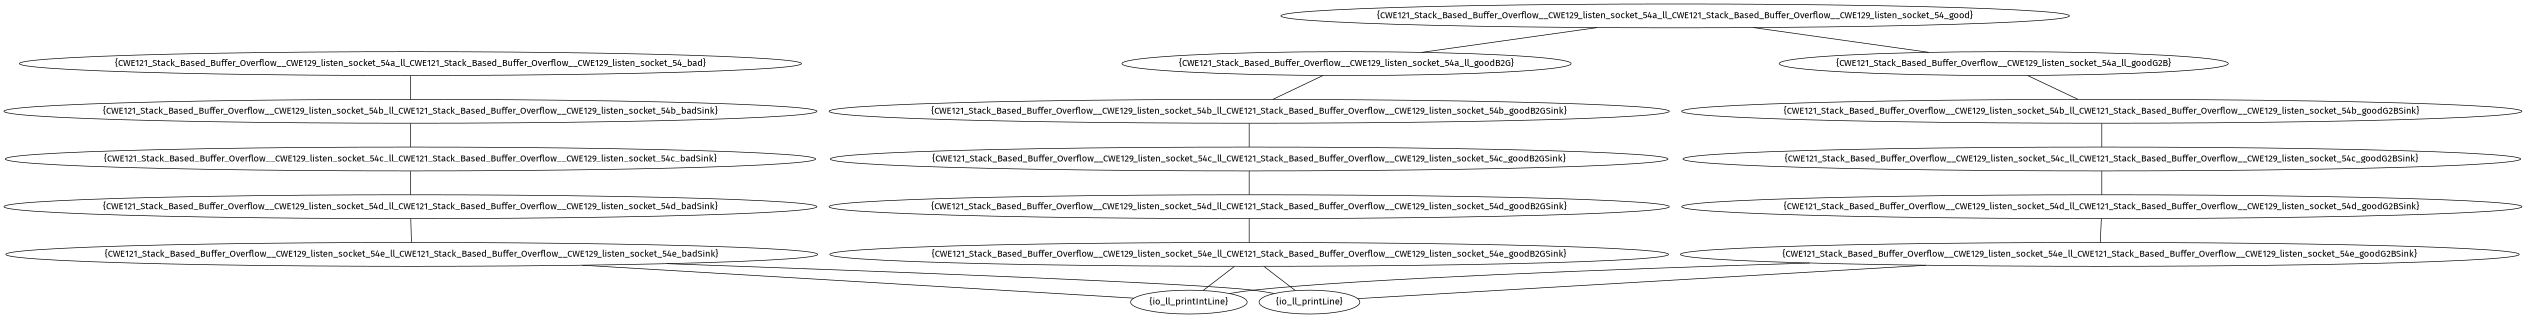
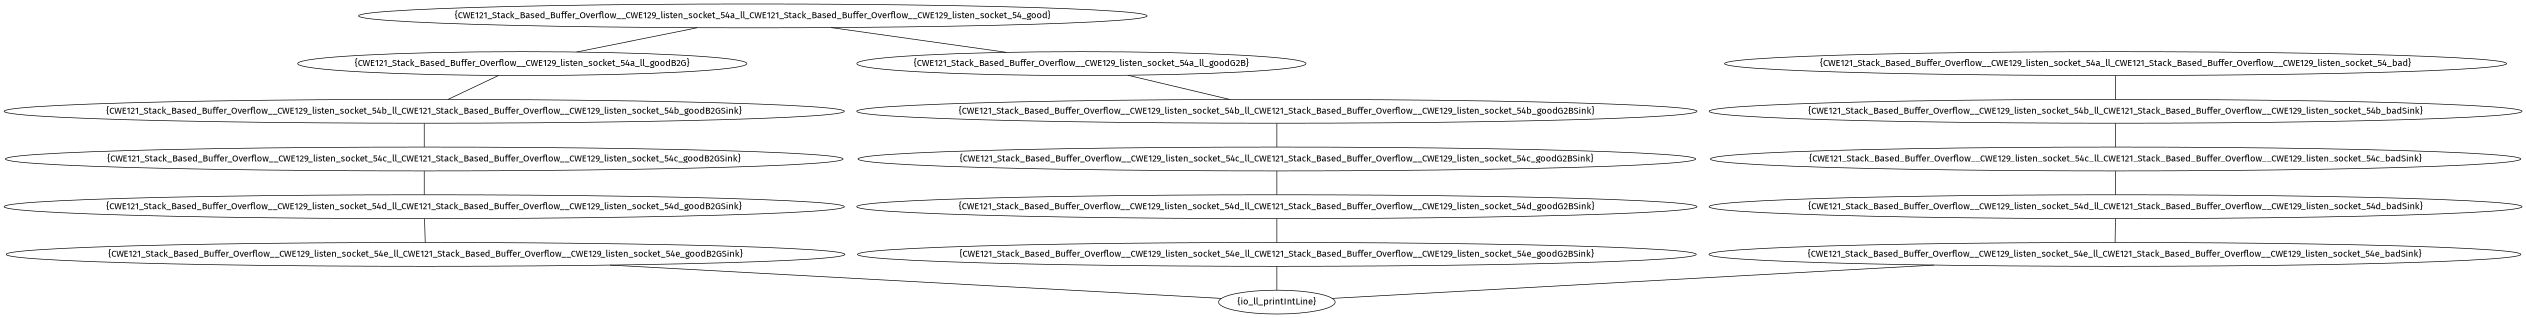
node "{io_ll_printLine}": removed
